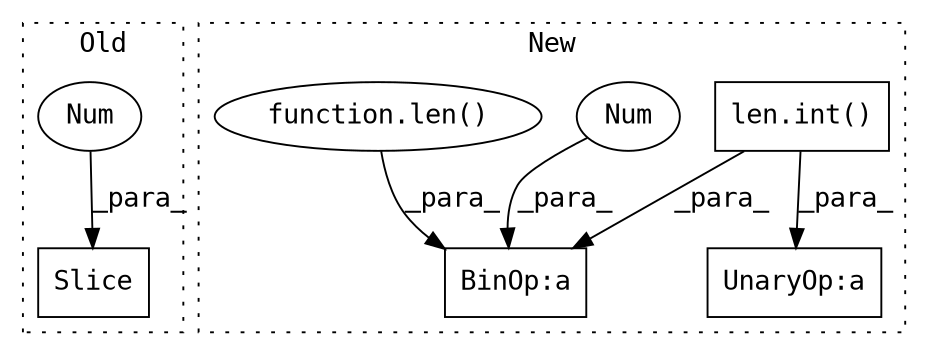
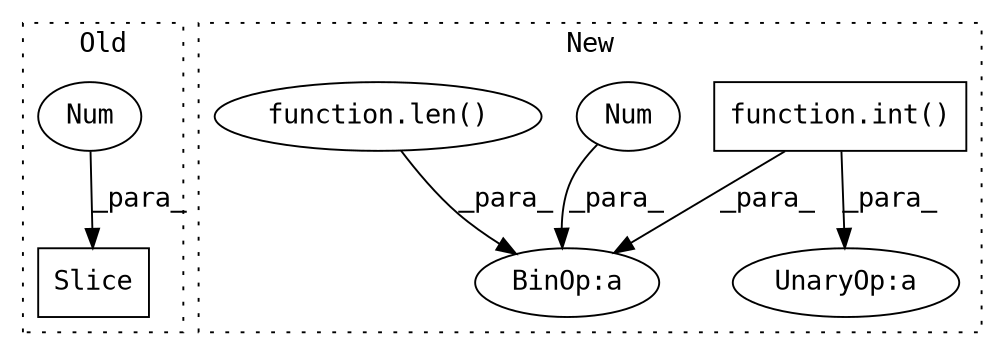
node "len.int()": label "len.int()" -> "function.int()"
node "BinOp:a": shape box -> ellipse
node "UnaryOp:a": shape box -> ellipse
